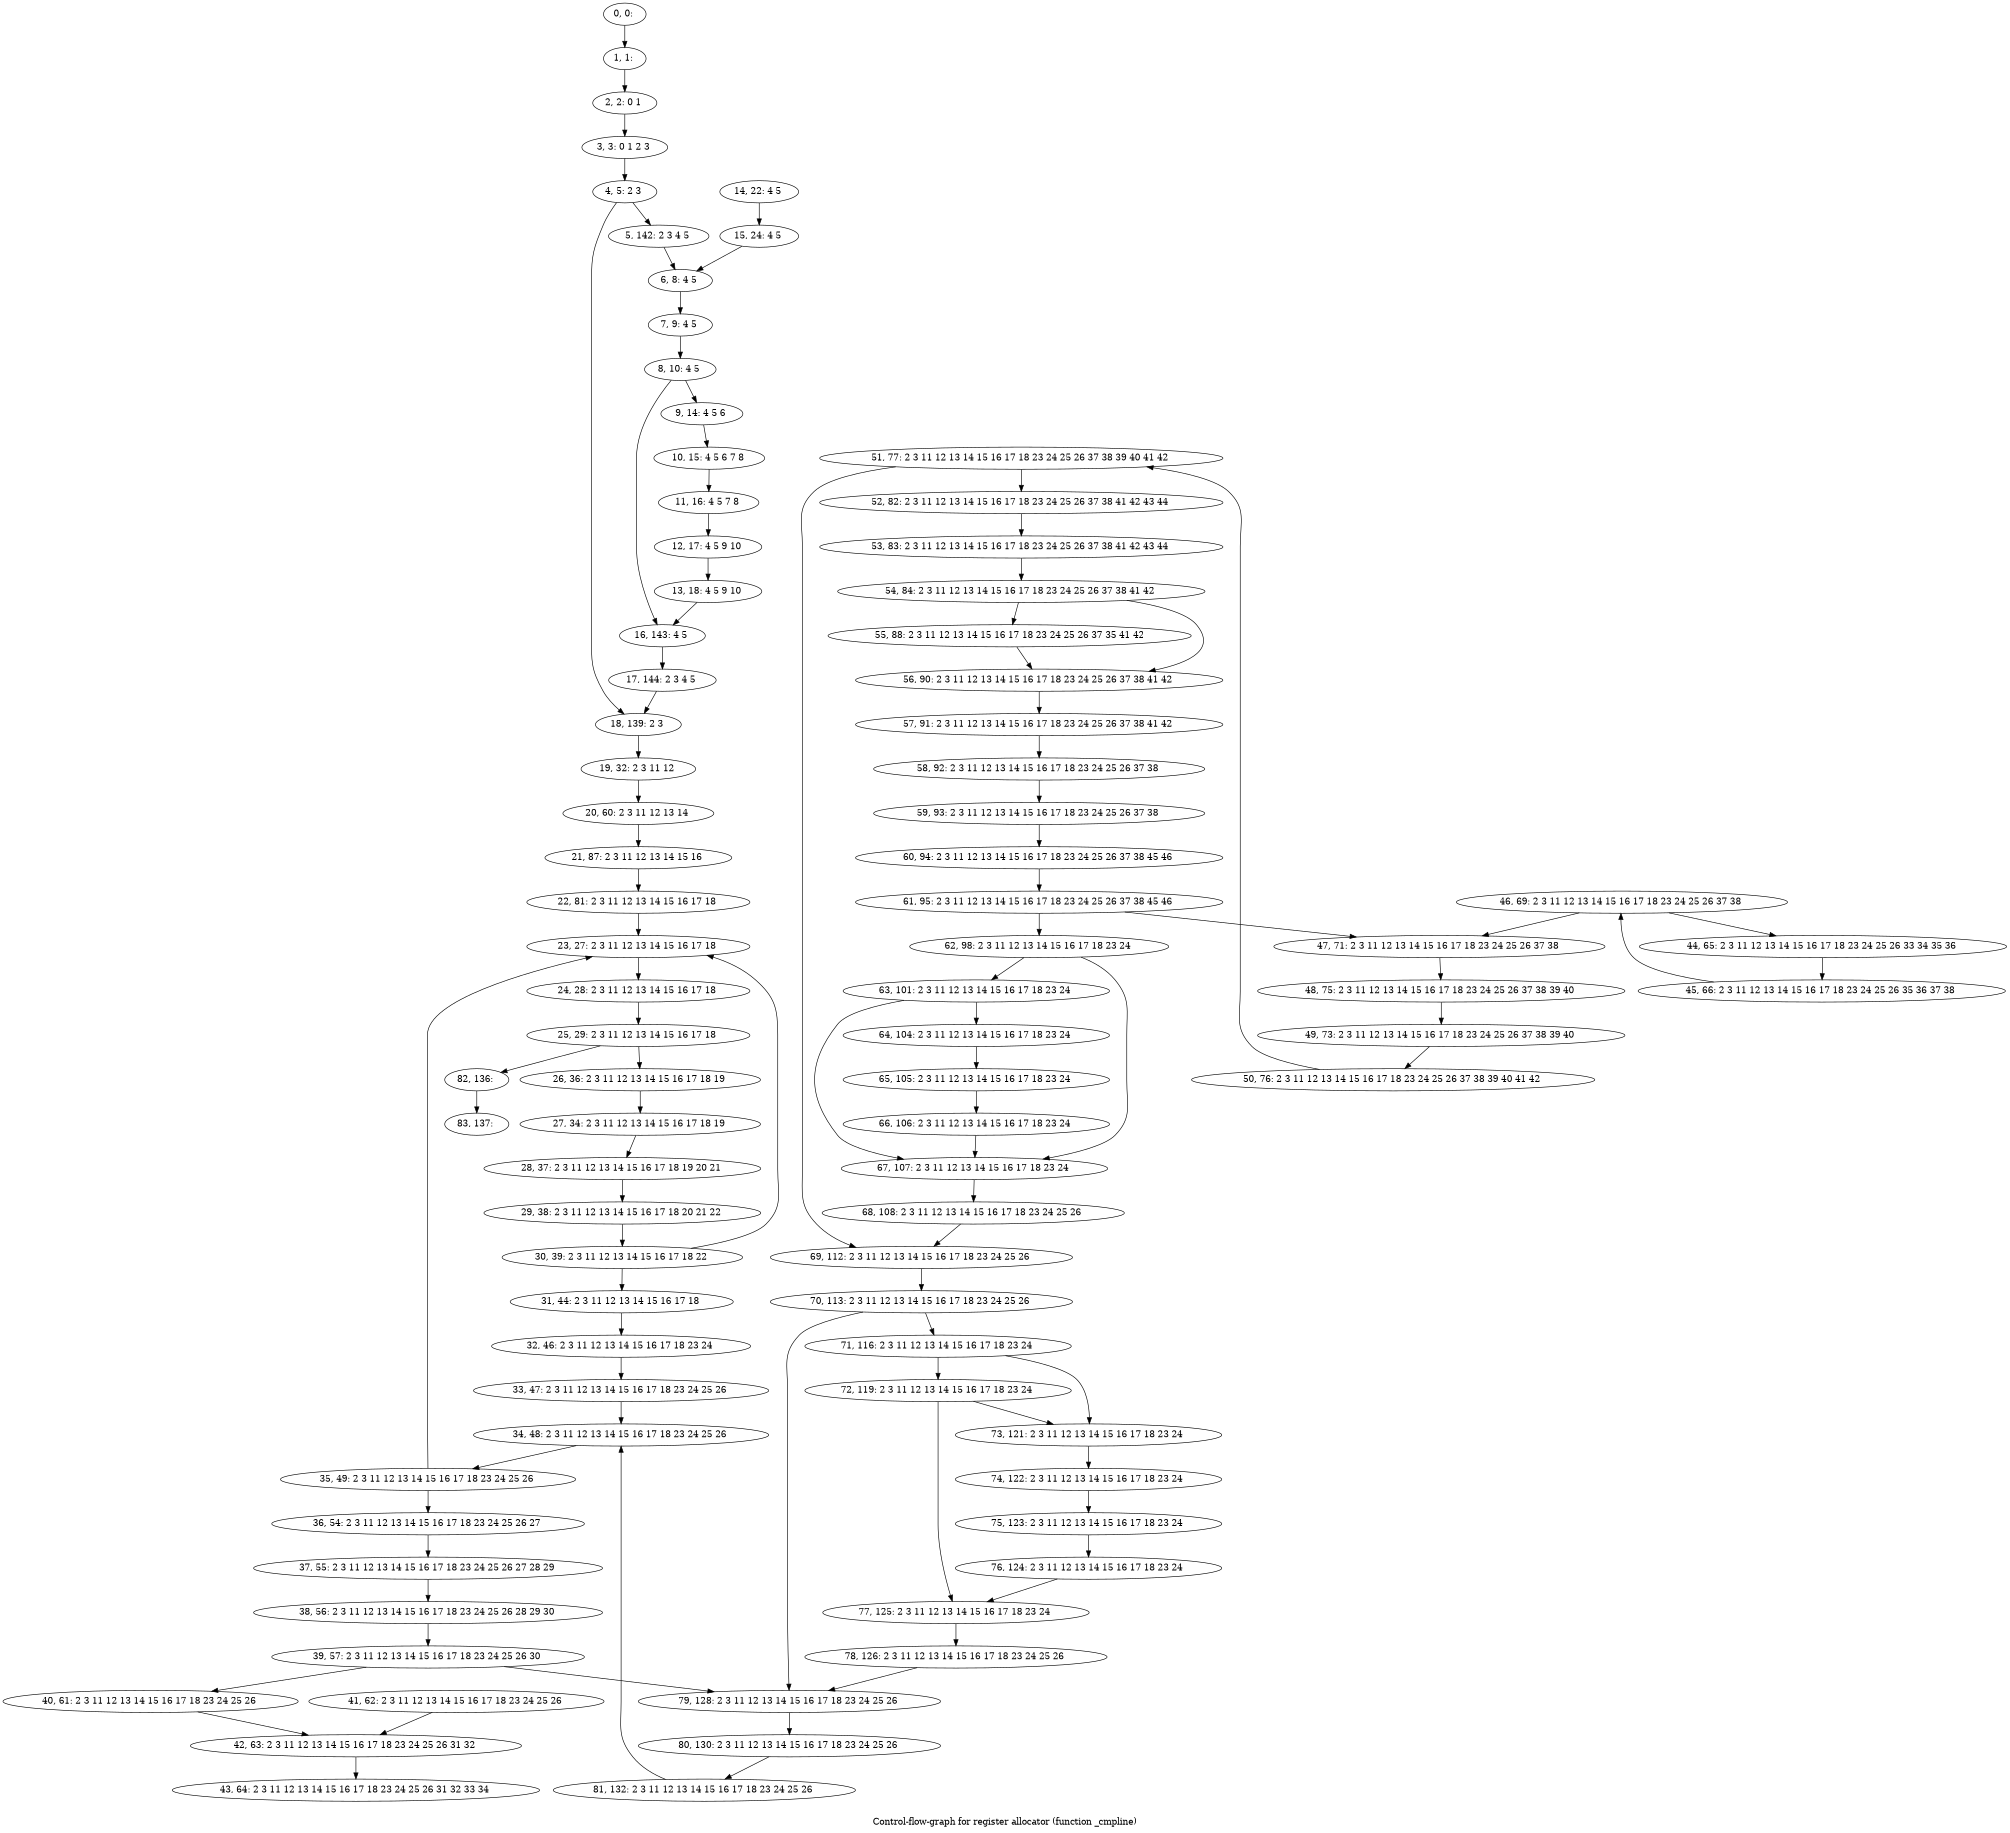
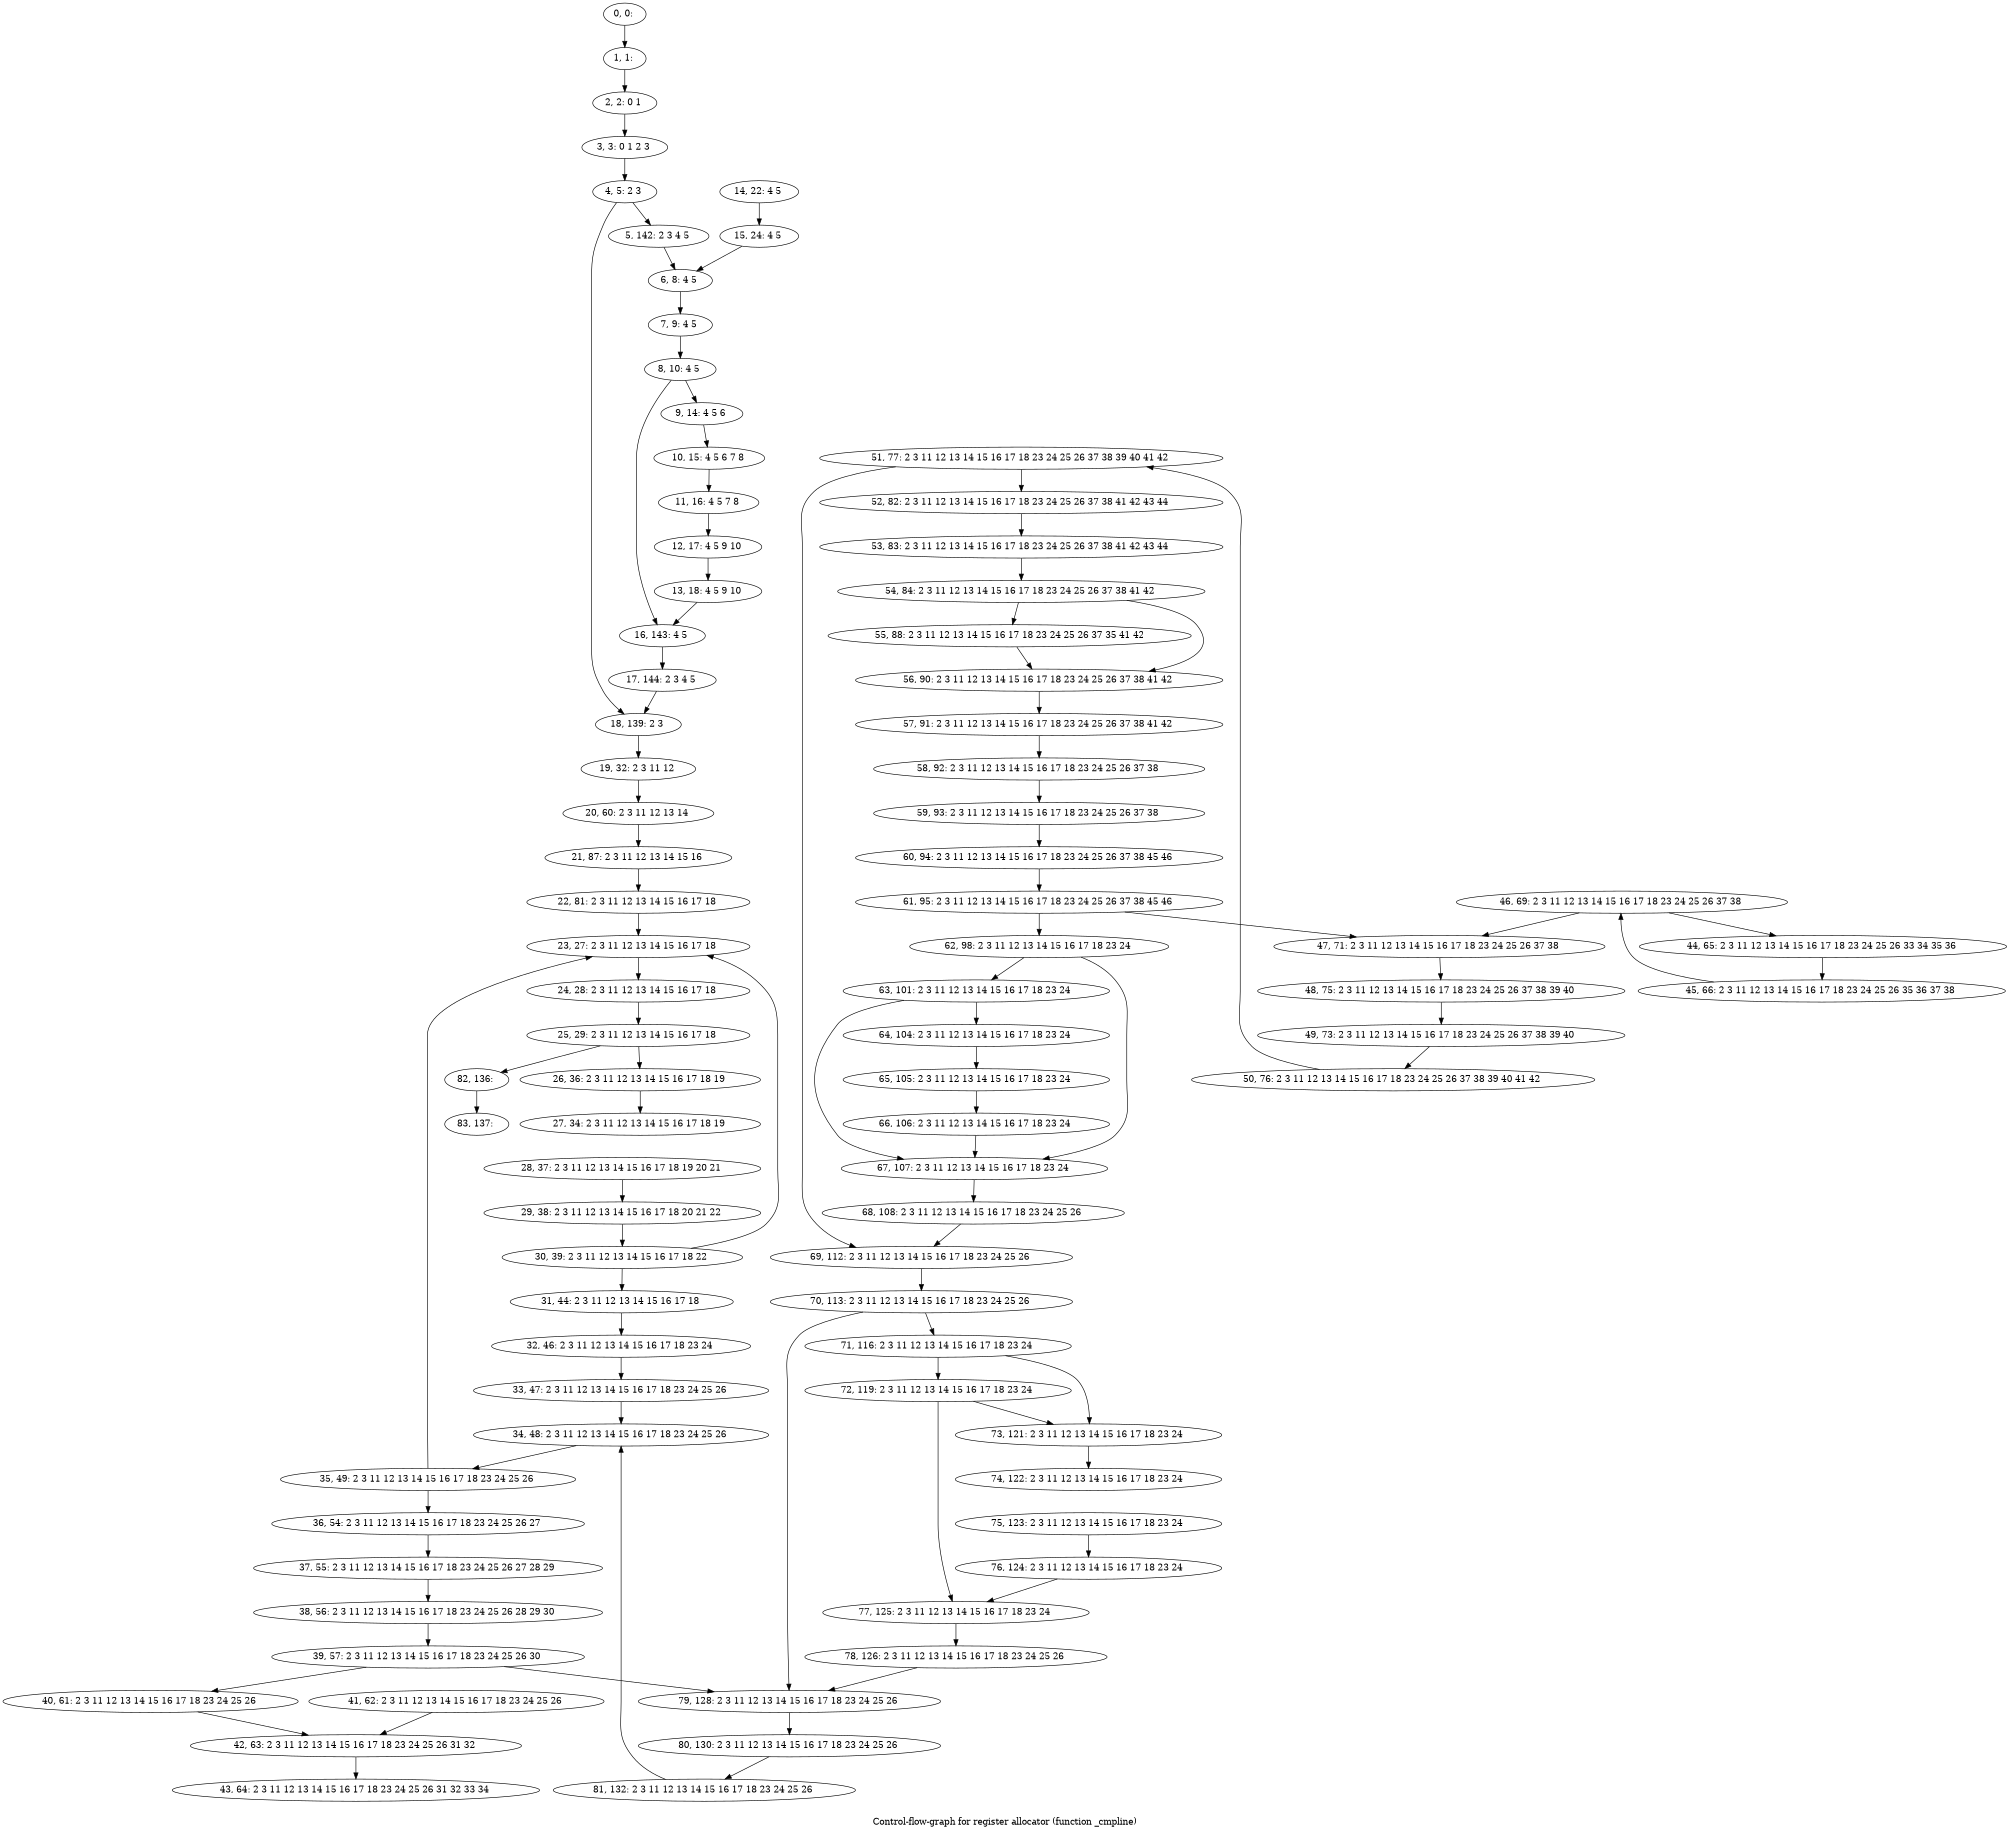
edge "27, 34: 2 3 11 12 13 14 15 16 17 18 19" -> "28, 37: 2 3 11 12 13 14 15 16 17 18 19 20 21": removed
edge "74, 122: 2 3 11 12 13 14 15 16 17 18 23 24" -> "75, 123: 2 3 11 12 13 14 15 16 17 18 23 24": removed
